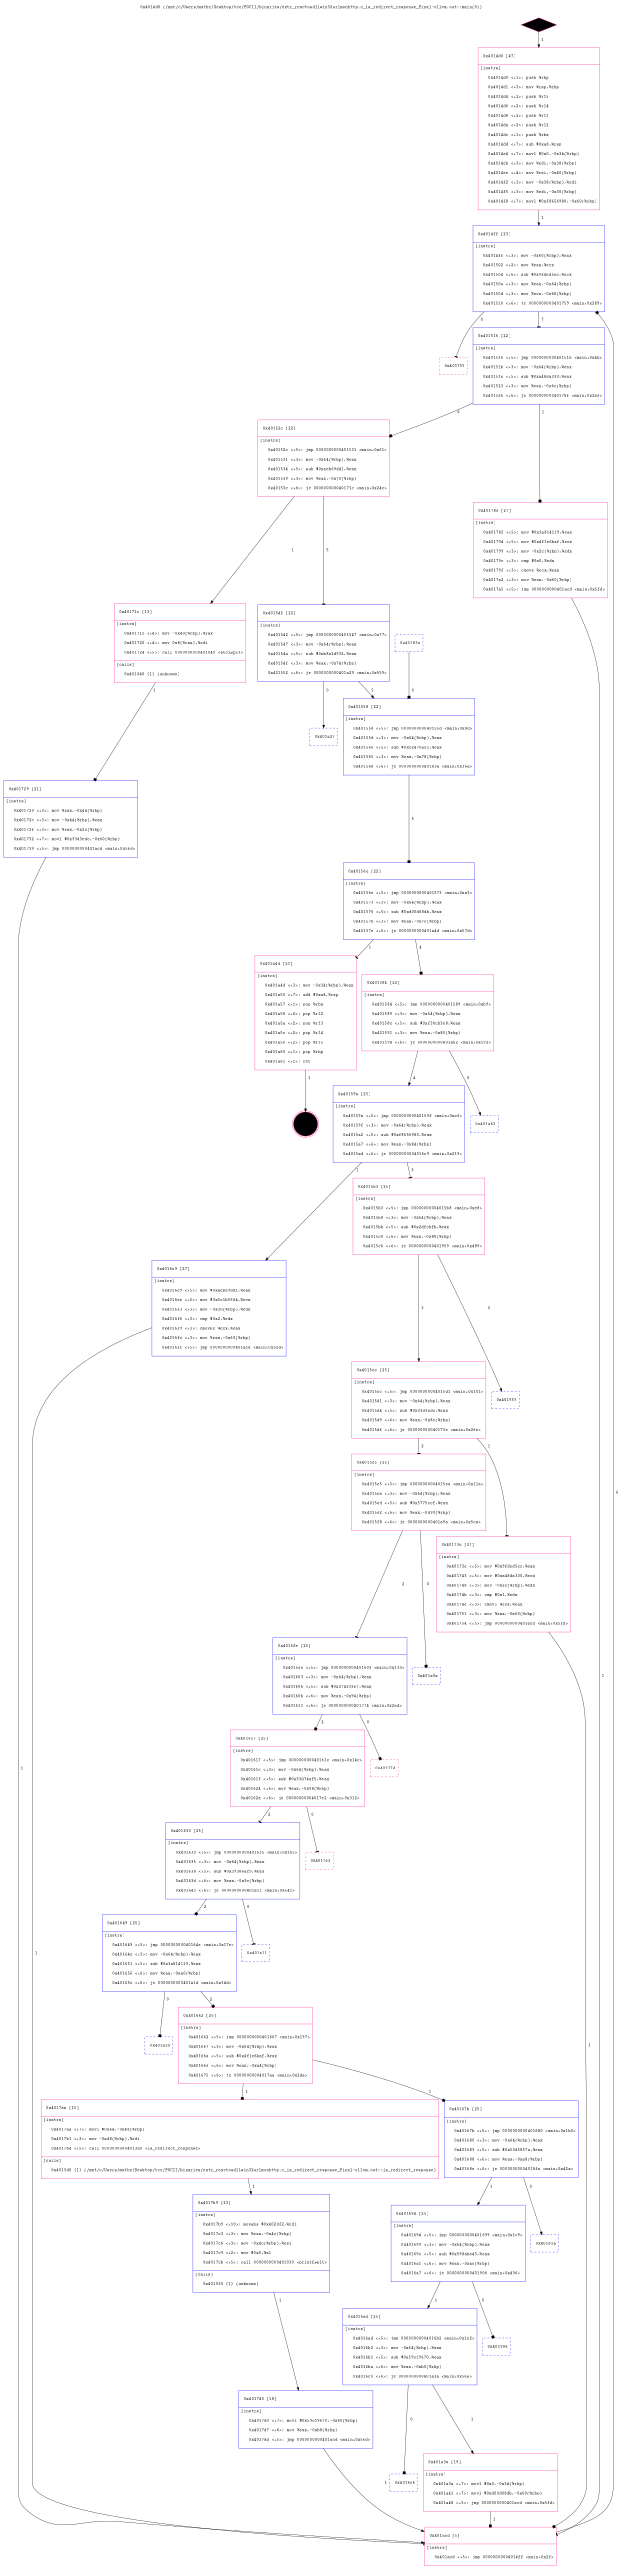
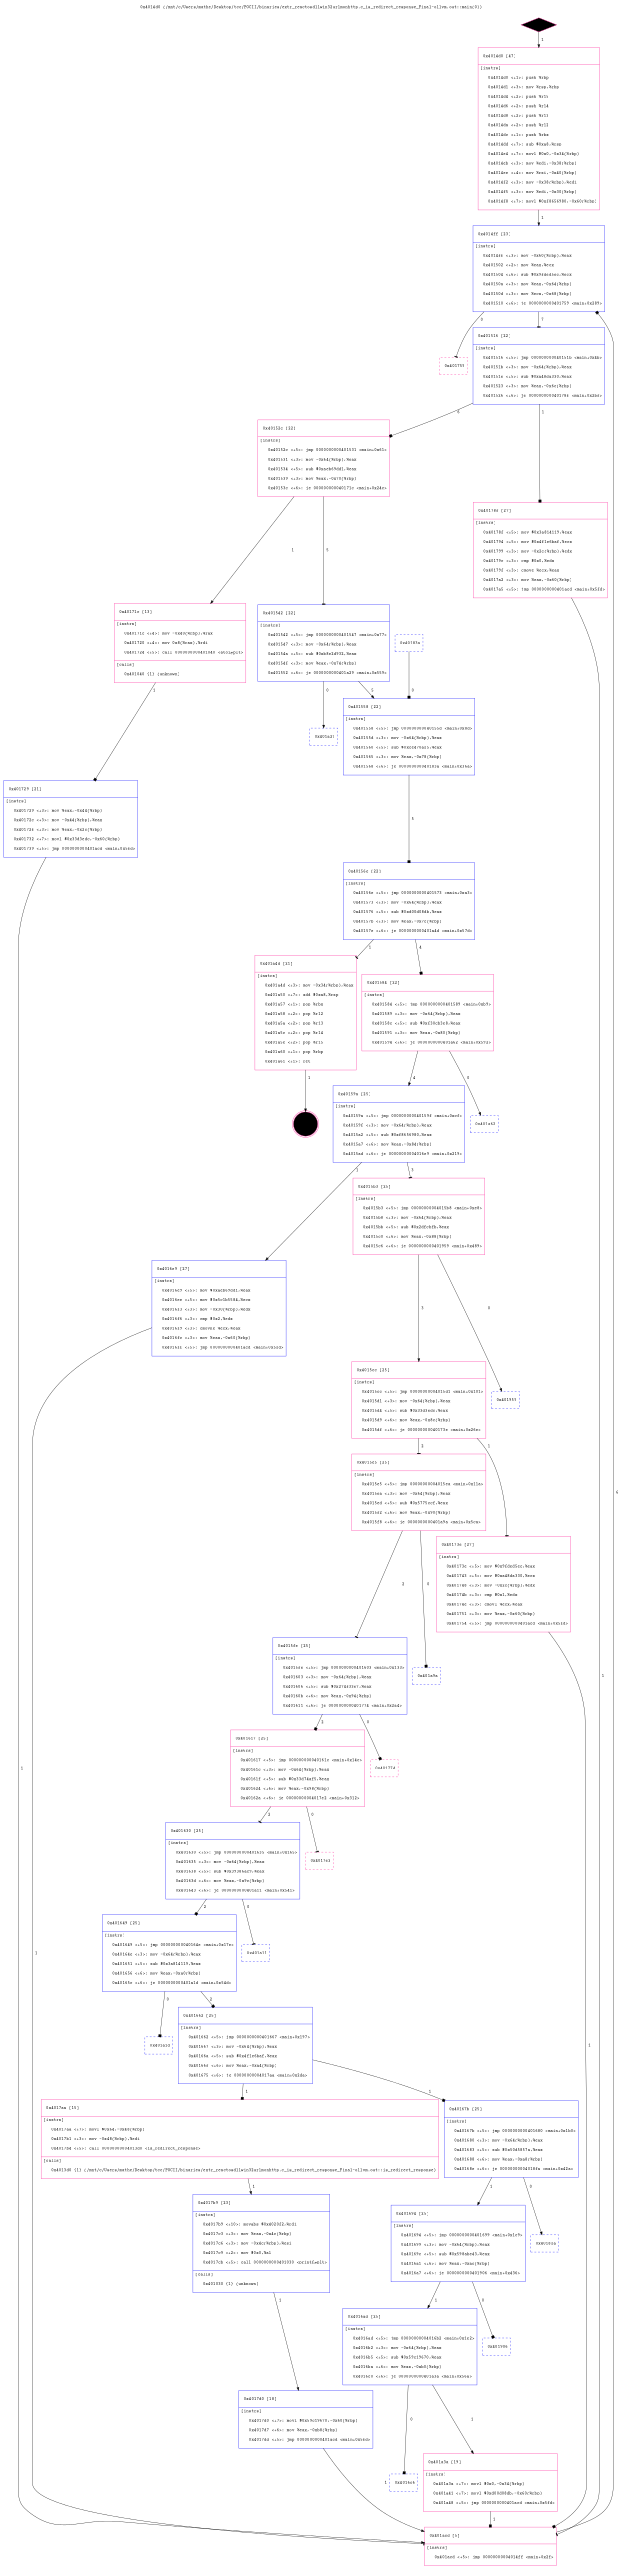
node "0x401662 [25]": color deeppink -> blue
